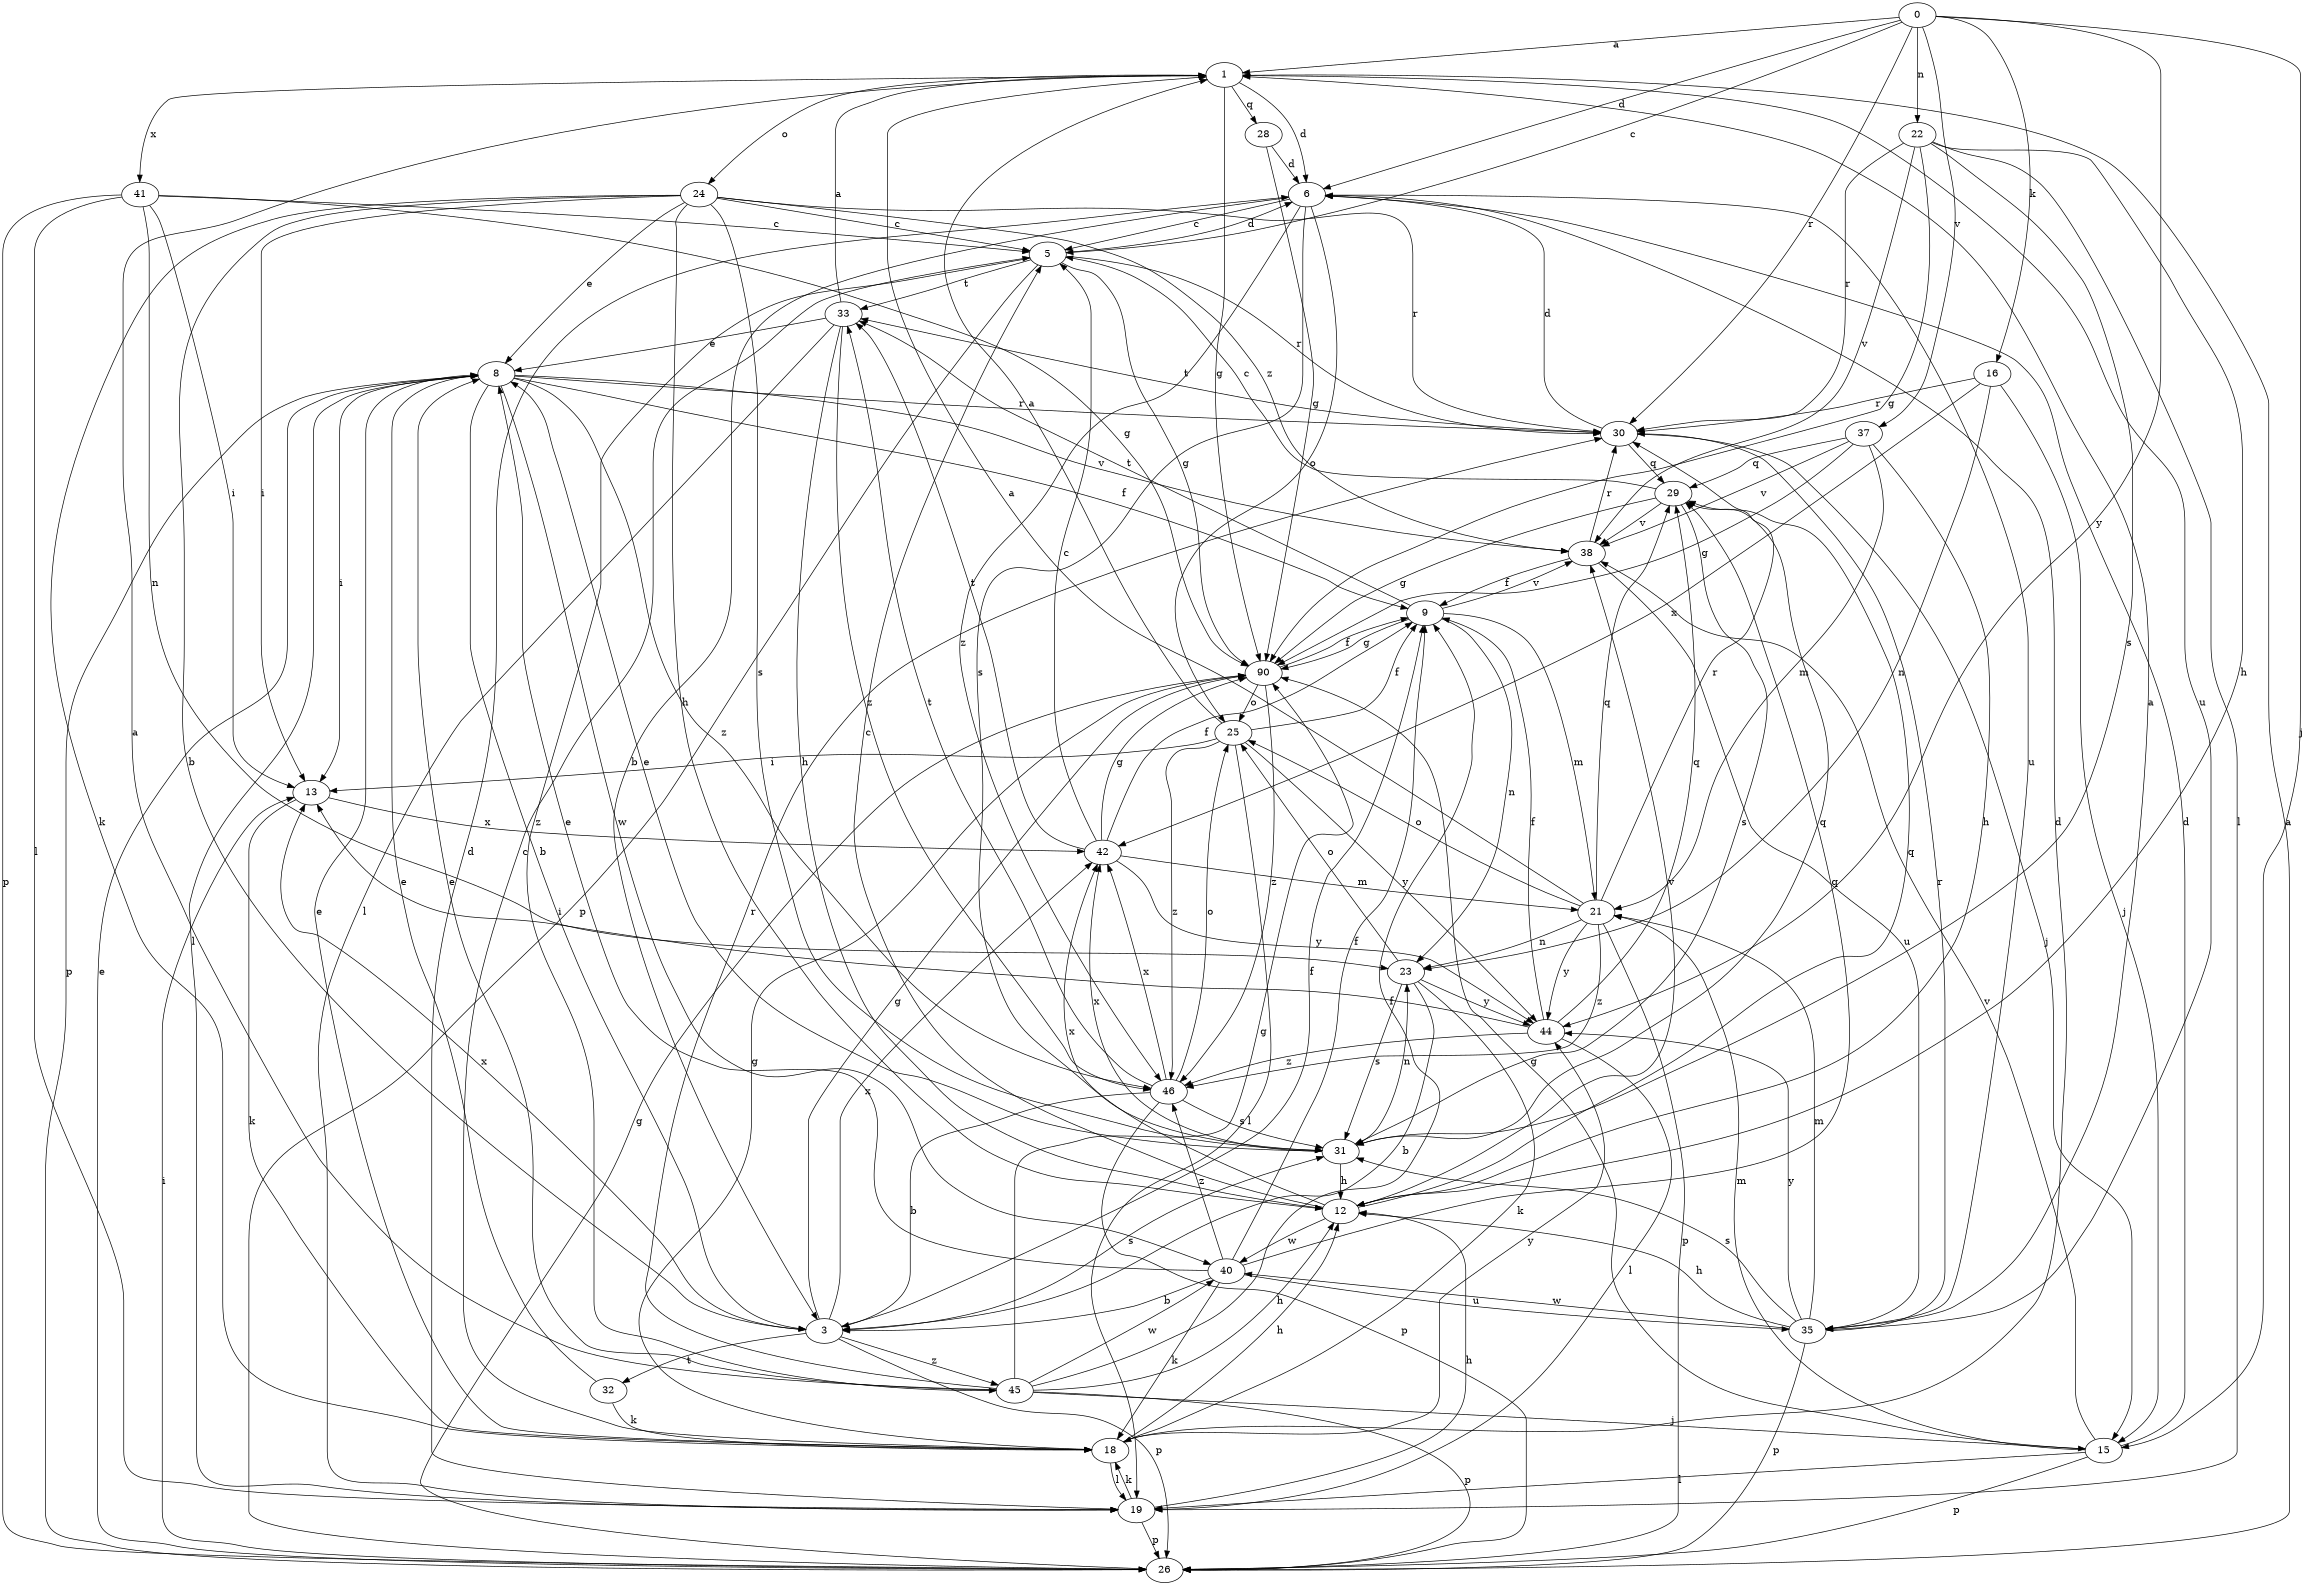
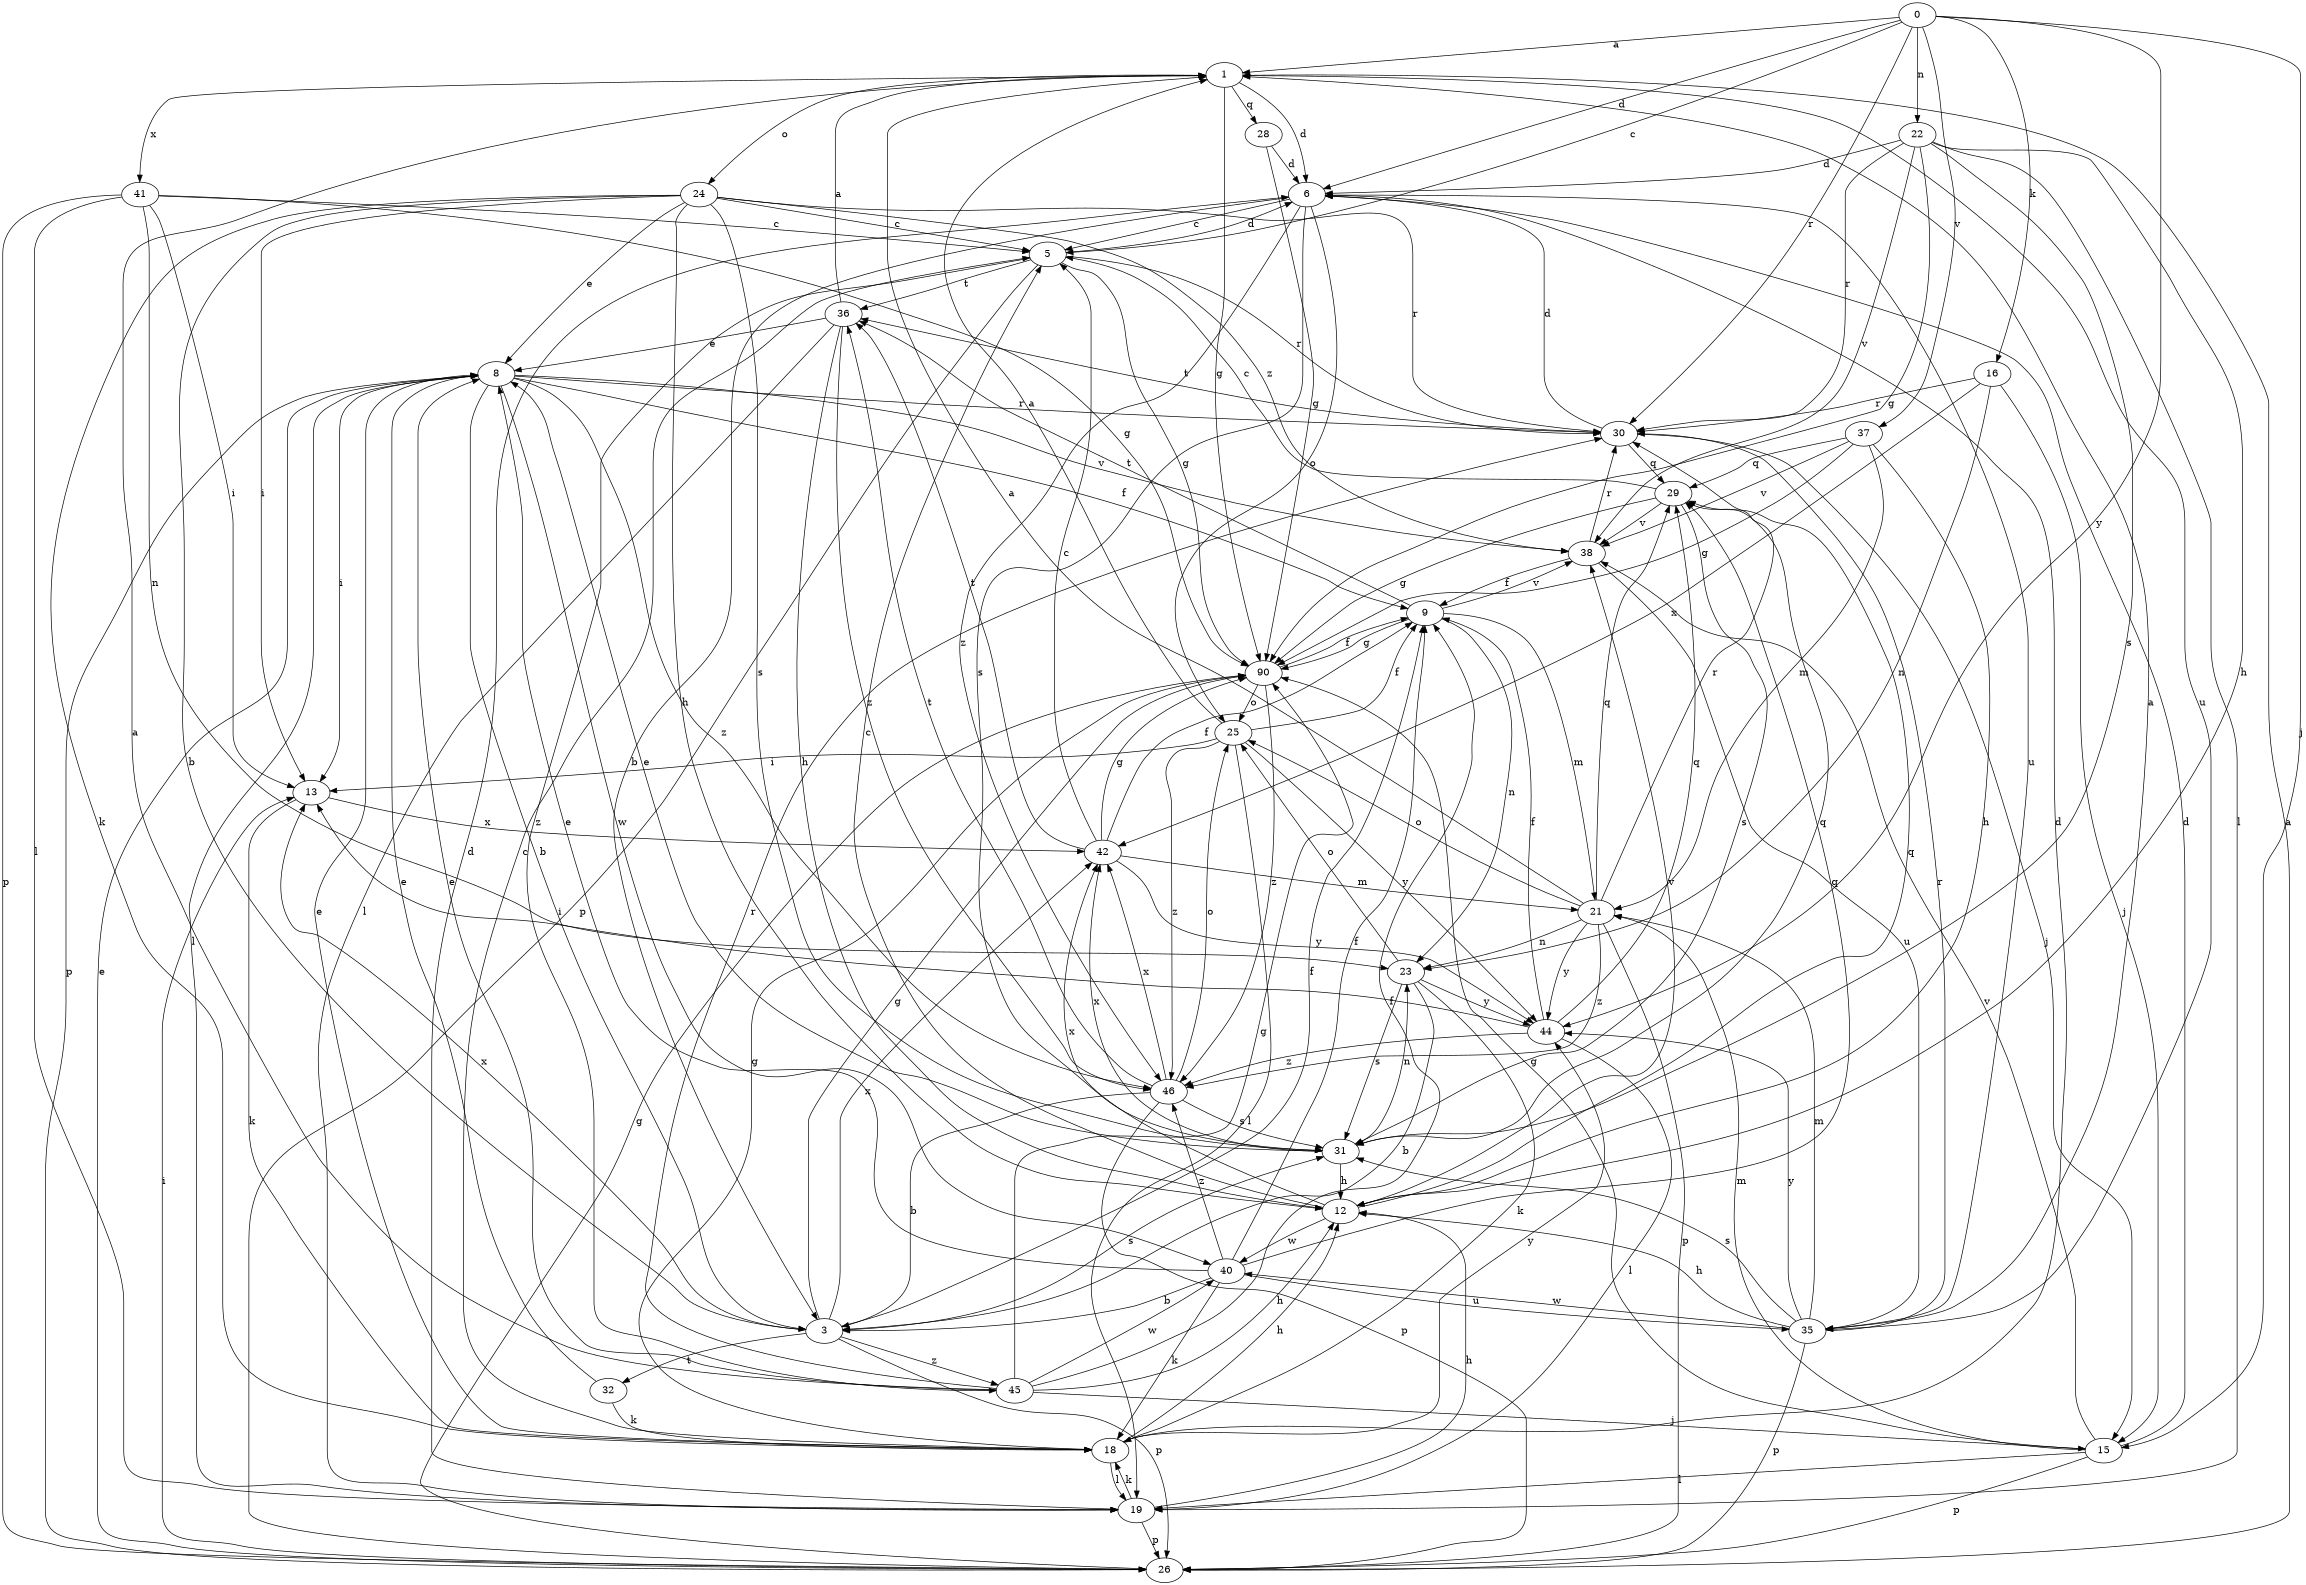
edge "22" -> "6": added, label "d"
node "33": label "33" -> "36"
edge "45" -> "26": removed, label "p"
